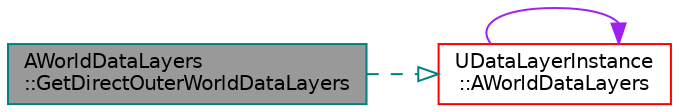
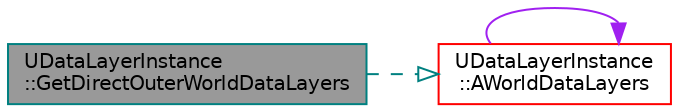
node "AWorldDataLayers ::GetDirectOuterWorldDataLayers": label "AWorldDataLayers ::GetDirectOuterWorldDataLayers" -> "UDataLayerInstance ::GetDirectOuterWorldDataLayers"
